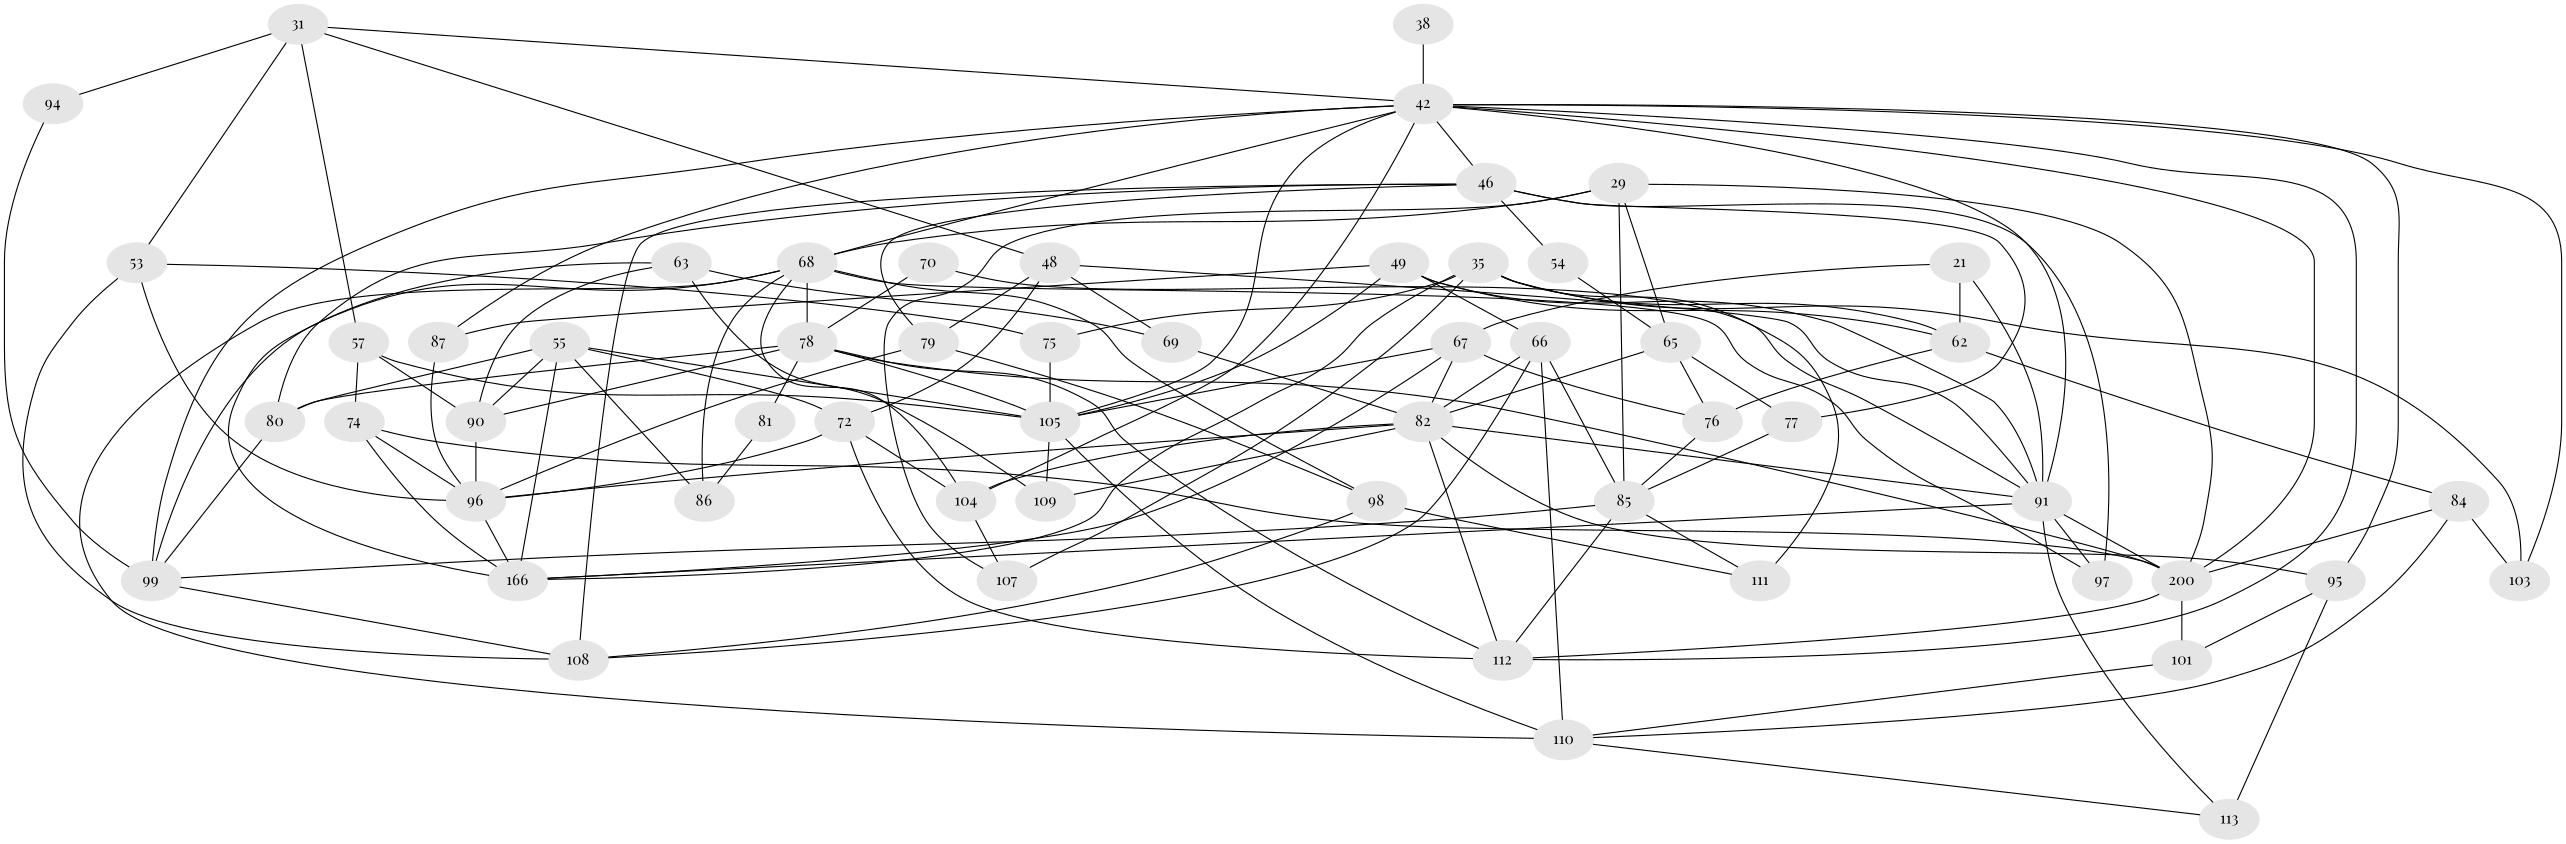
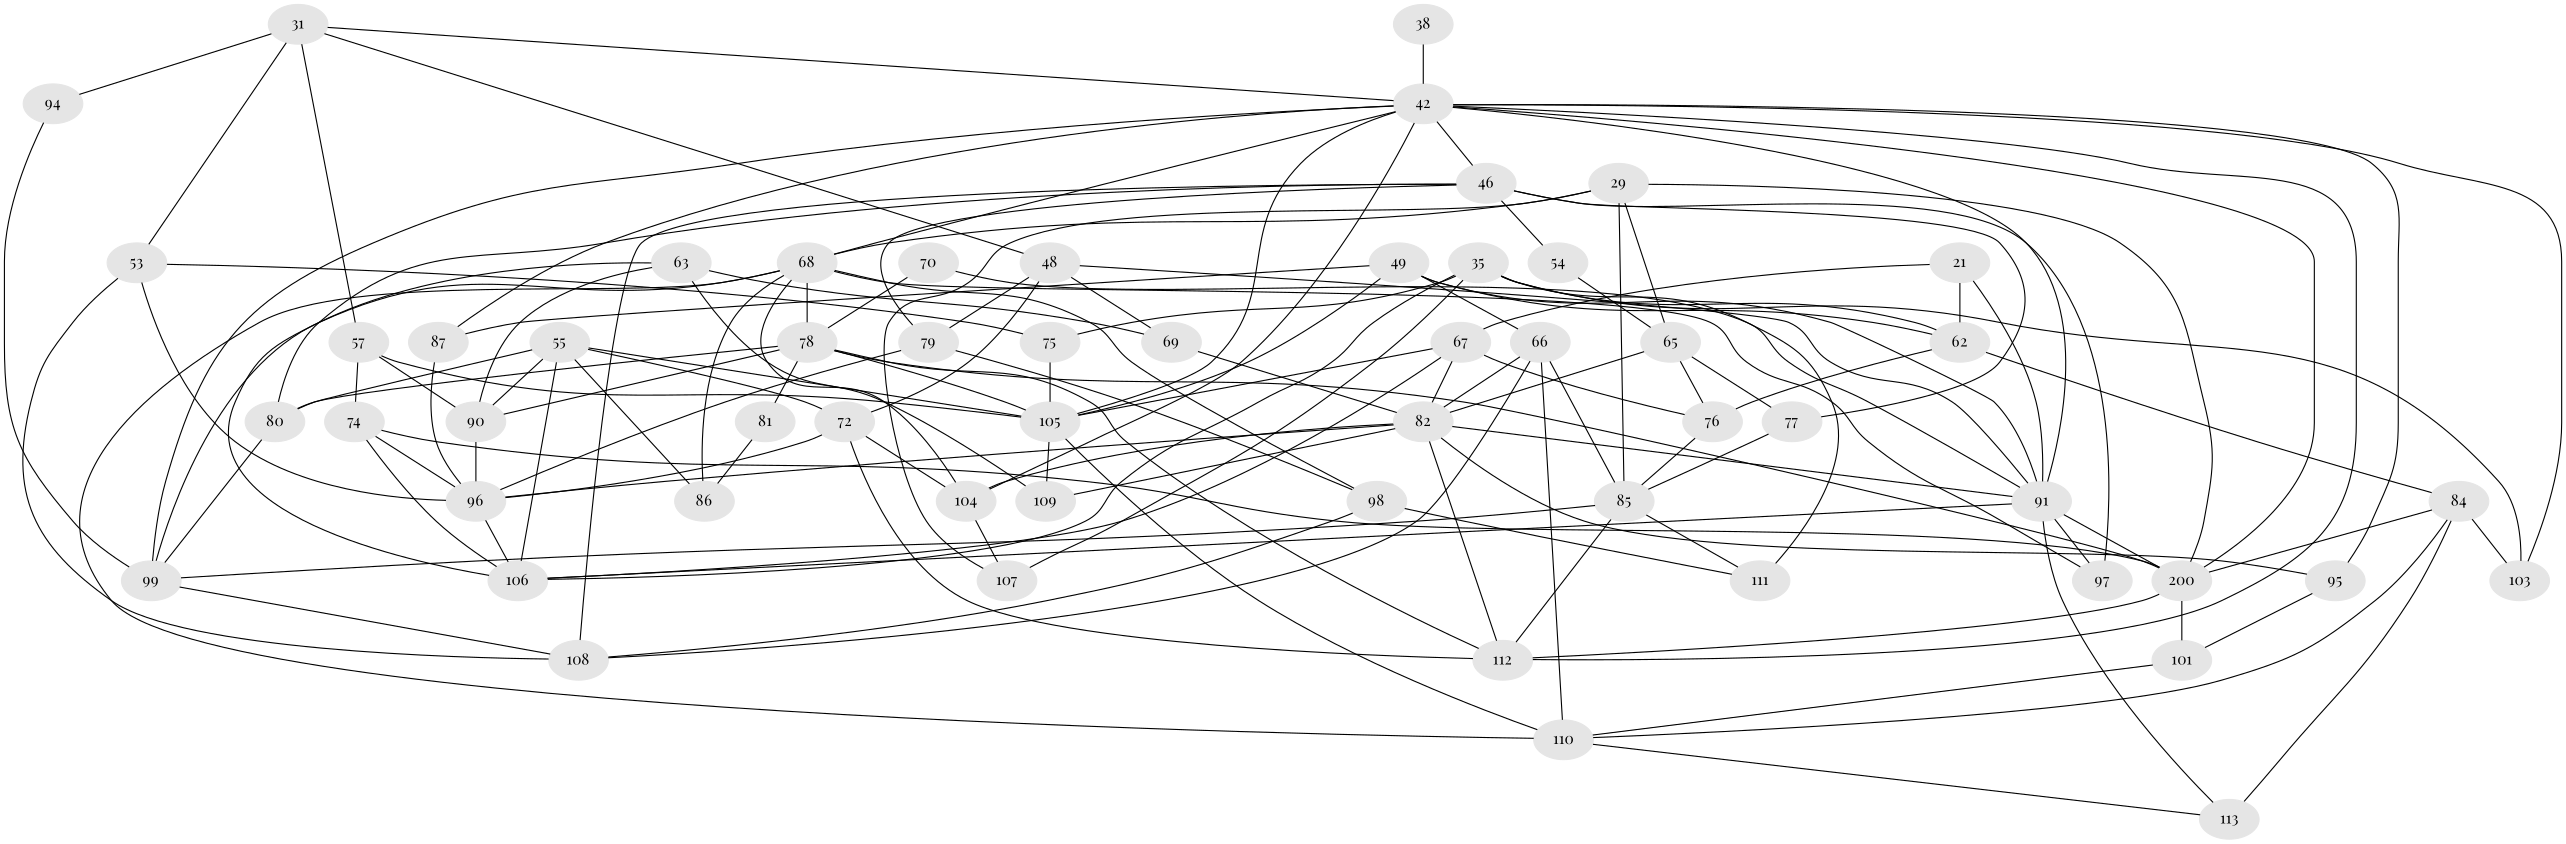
node "166": label "166" -> "106"
edge "95" -- "113": now "84" -- "113"
